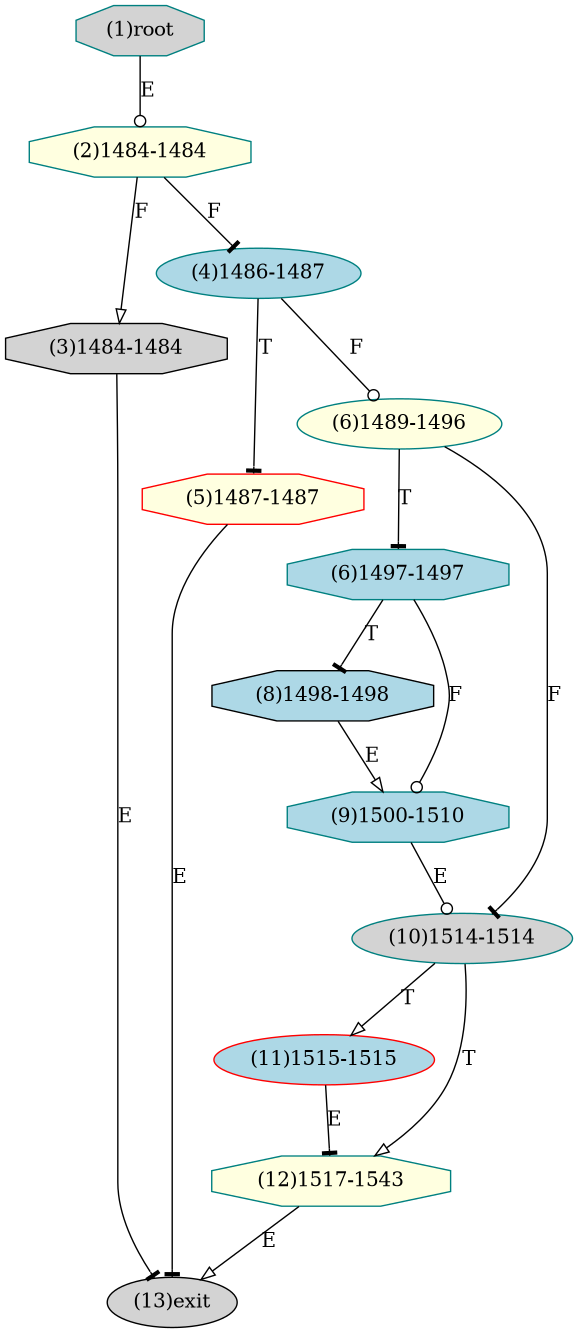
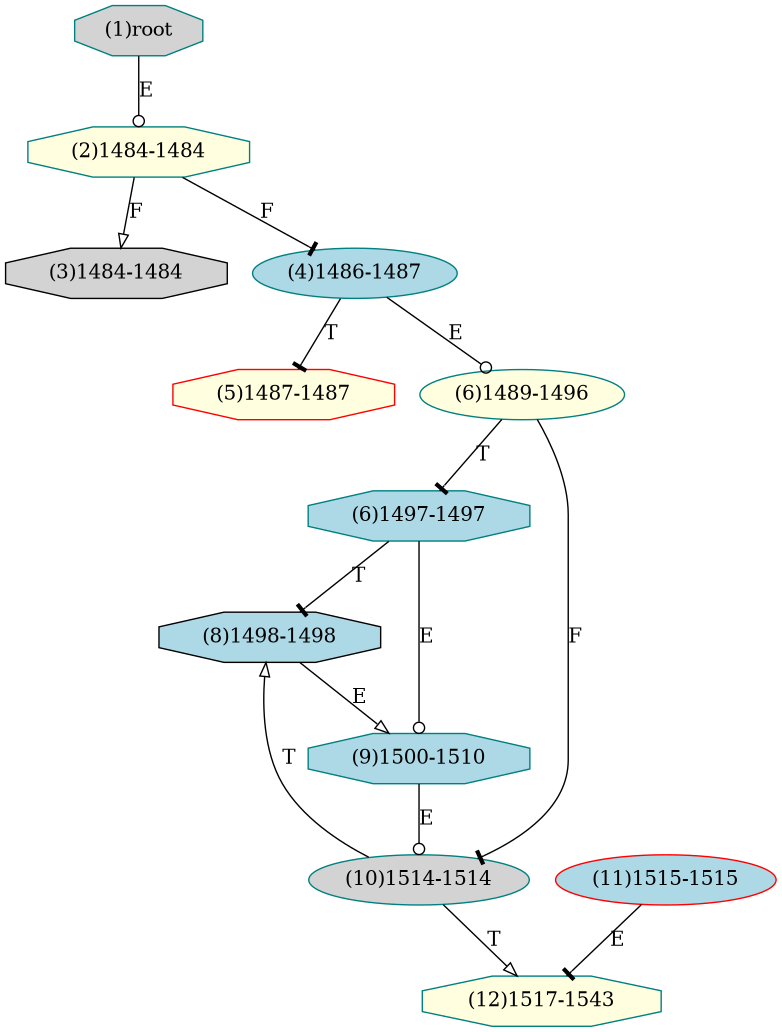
edge "(4)1486-1487" -> "(6)1489-1496": label "F" -> "E"
edge "(6)1497-1497" -> "(9)1500-1510": label "F" -> "E"
edge "(10)1514-1514" -> "(11)1515-1515": now "(10)1514-1514" -> "(8)1498-1498"
node "(13)exit": removed
